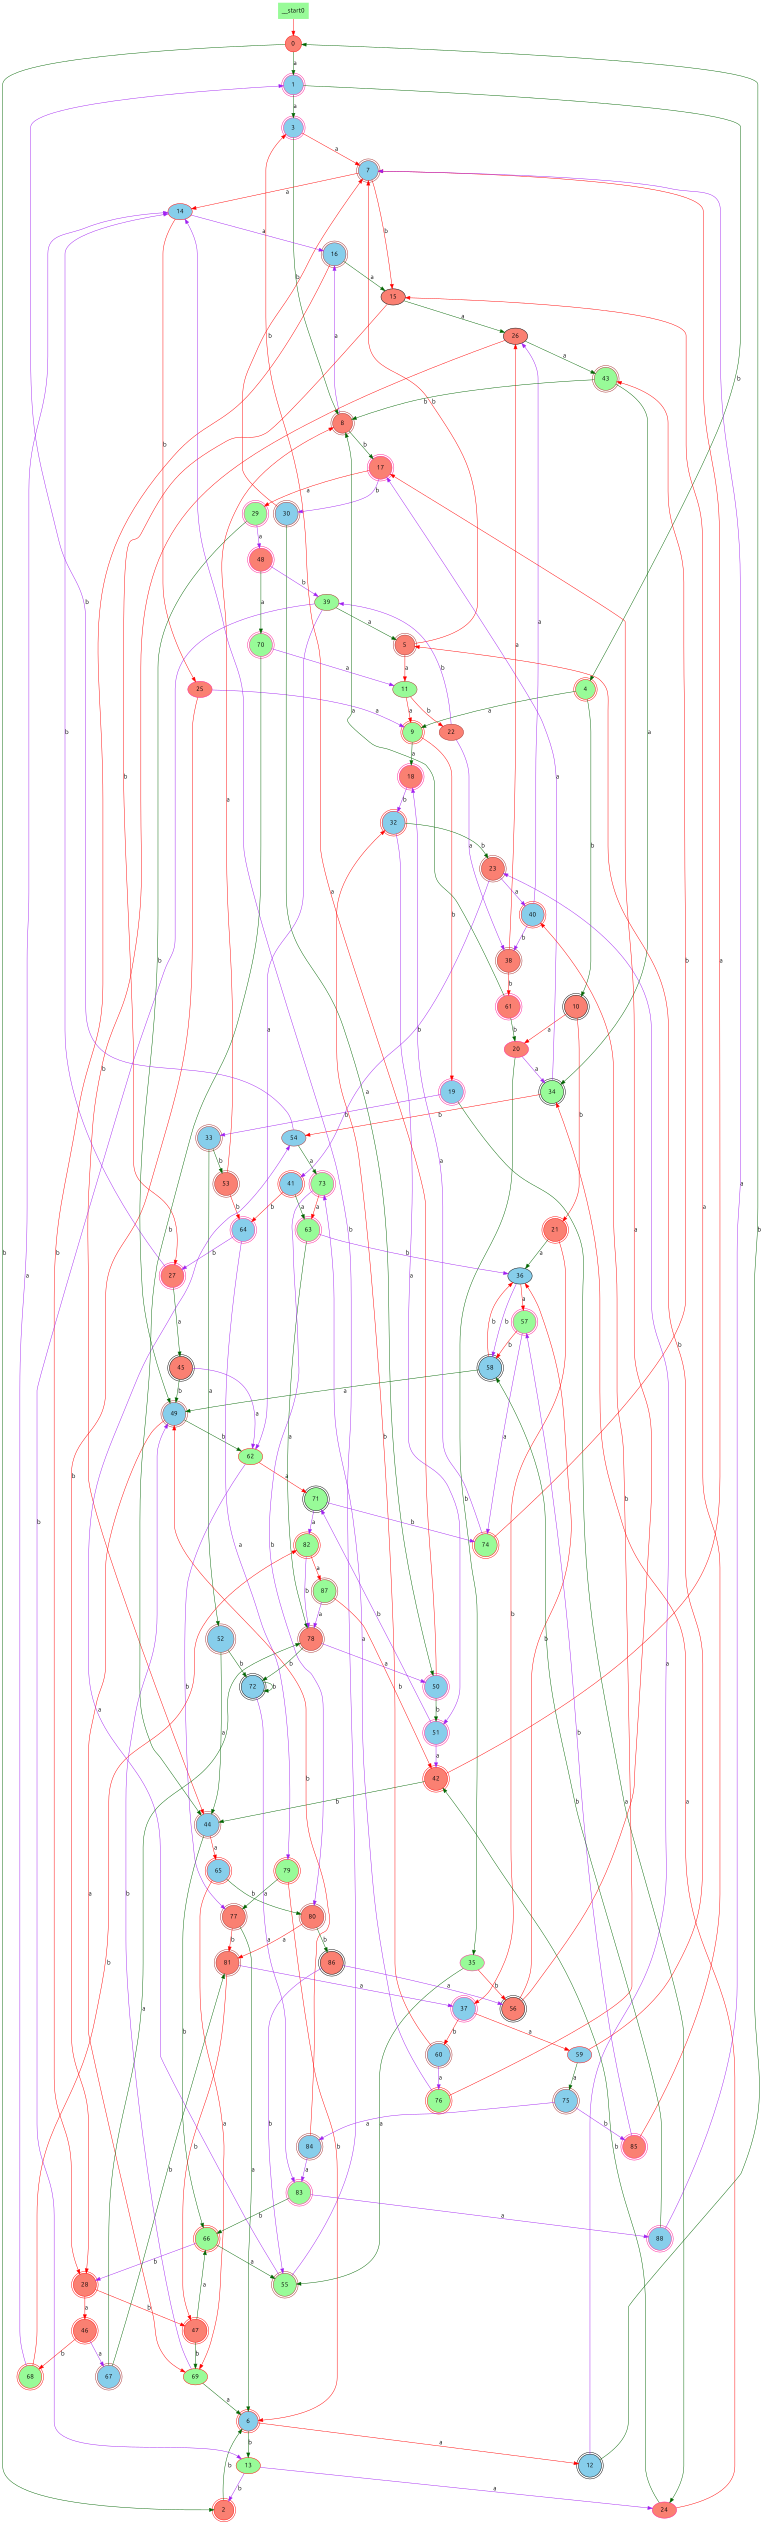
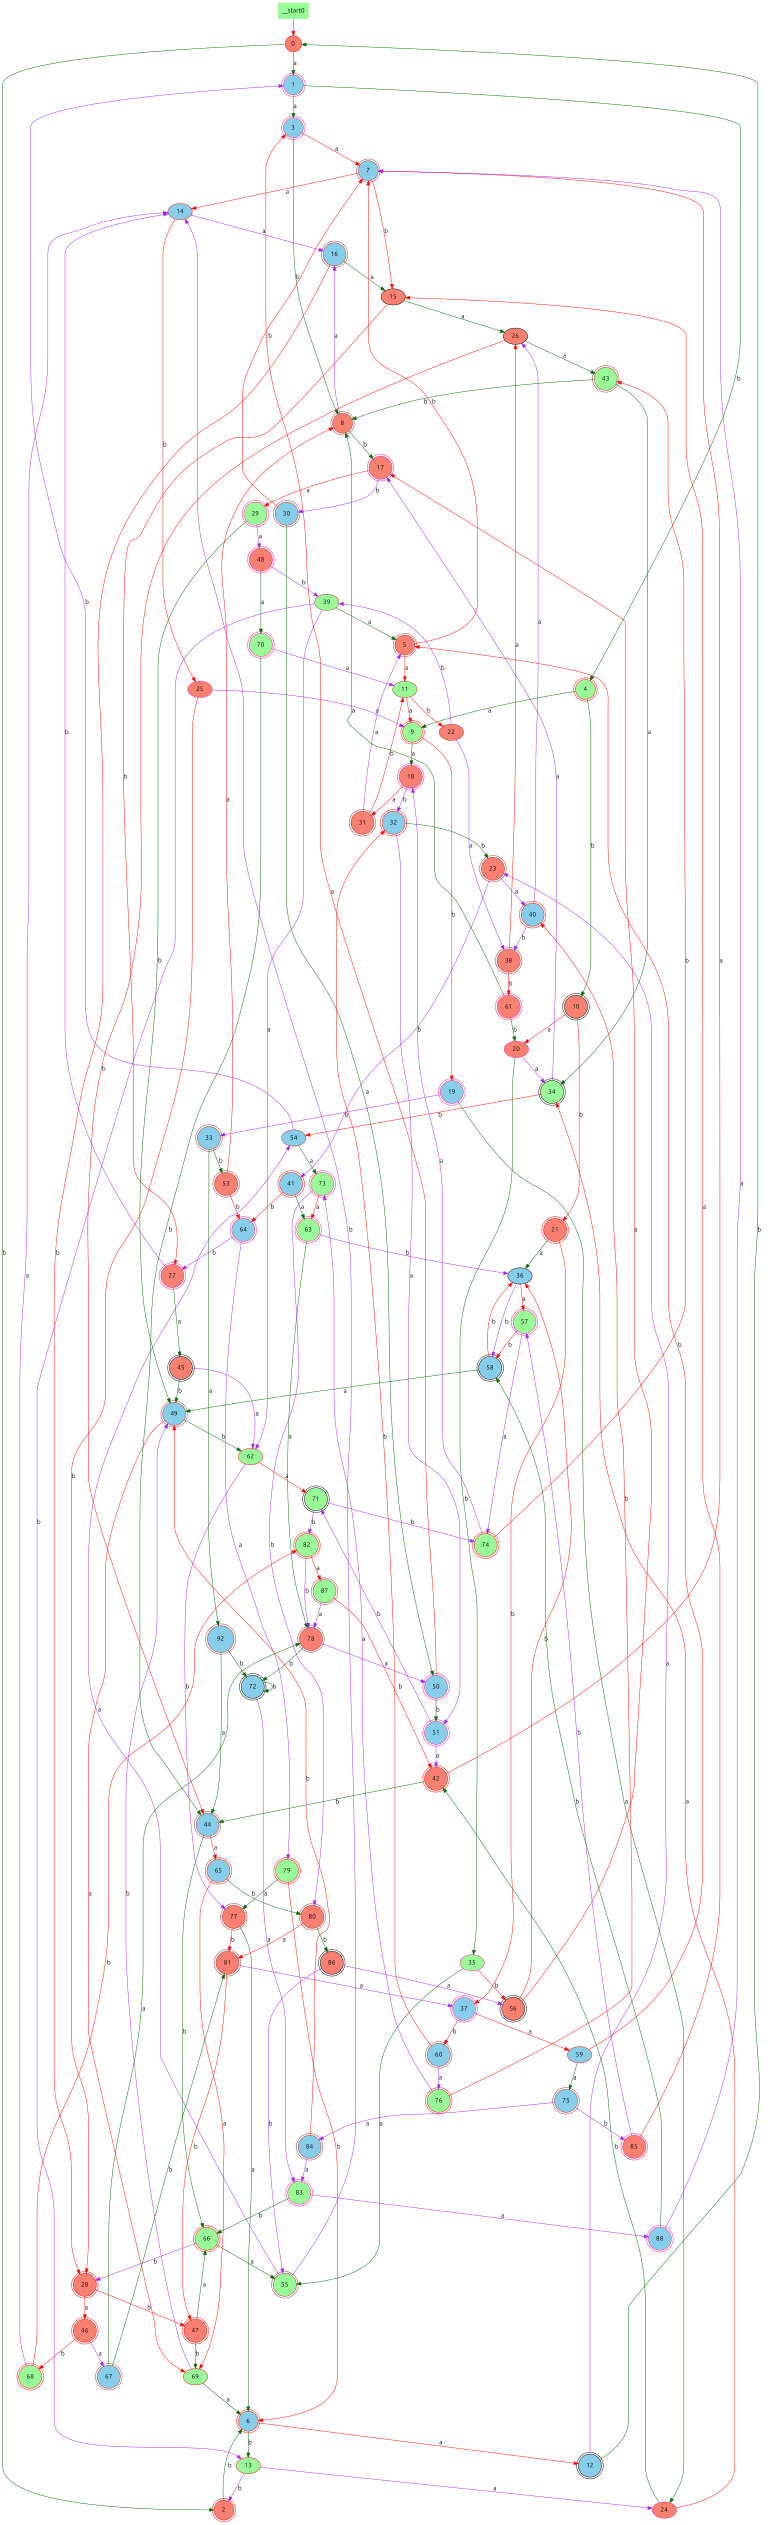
node "31": added
edge "71" -> "82": label "a" -> "b"
node "52": label "52" -> "92"
